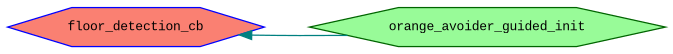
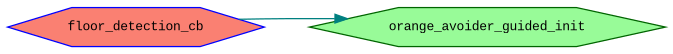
edge "orange_avoider_guided_init" -> "floor_detection_cb": reversed
